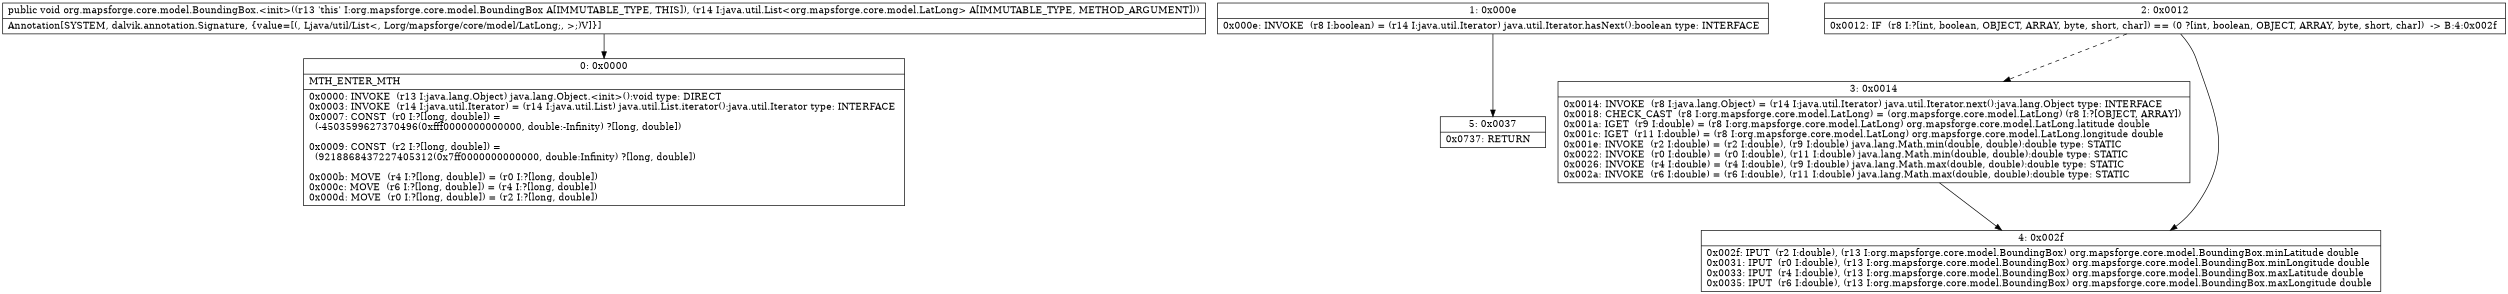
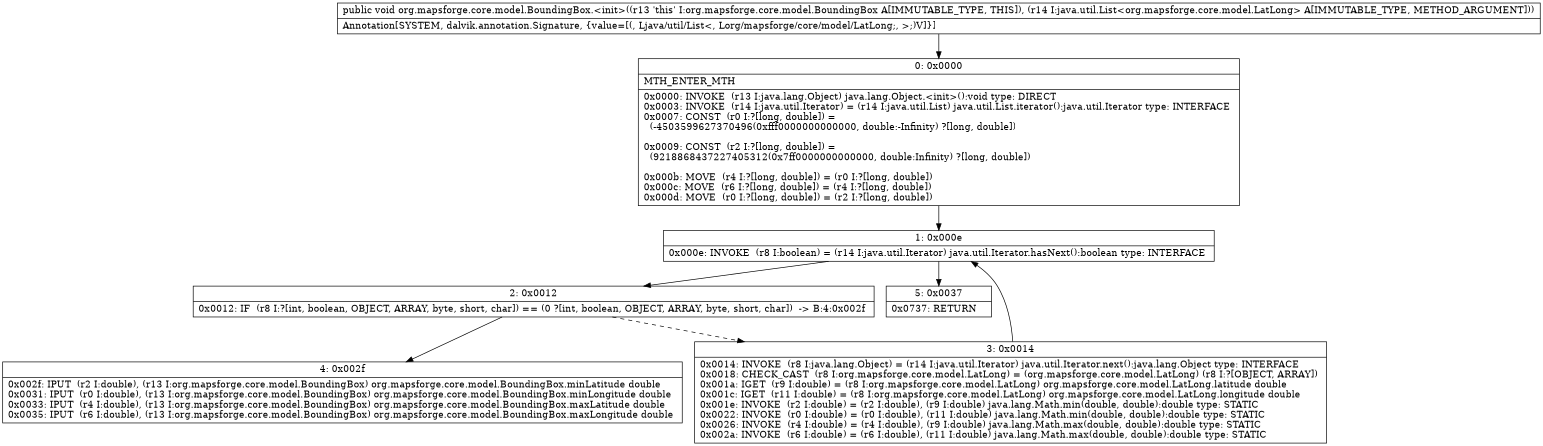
edge "3: 0x0014" -> "4: 0x002f": now "3: 0x0014" -> "1: 0x000e"
edge "0: 0x0000" -> "1: 0x000e": added
edge "1: 0x000e" -> "2: 0x0012": added
